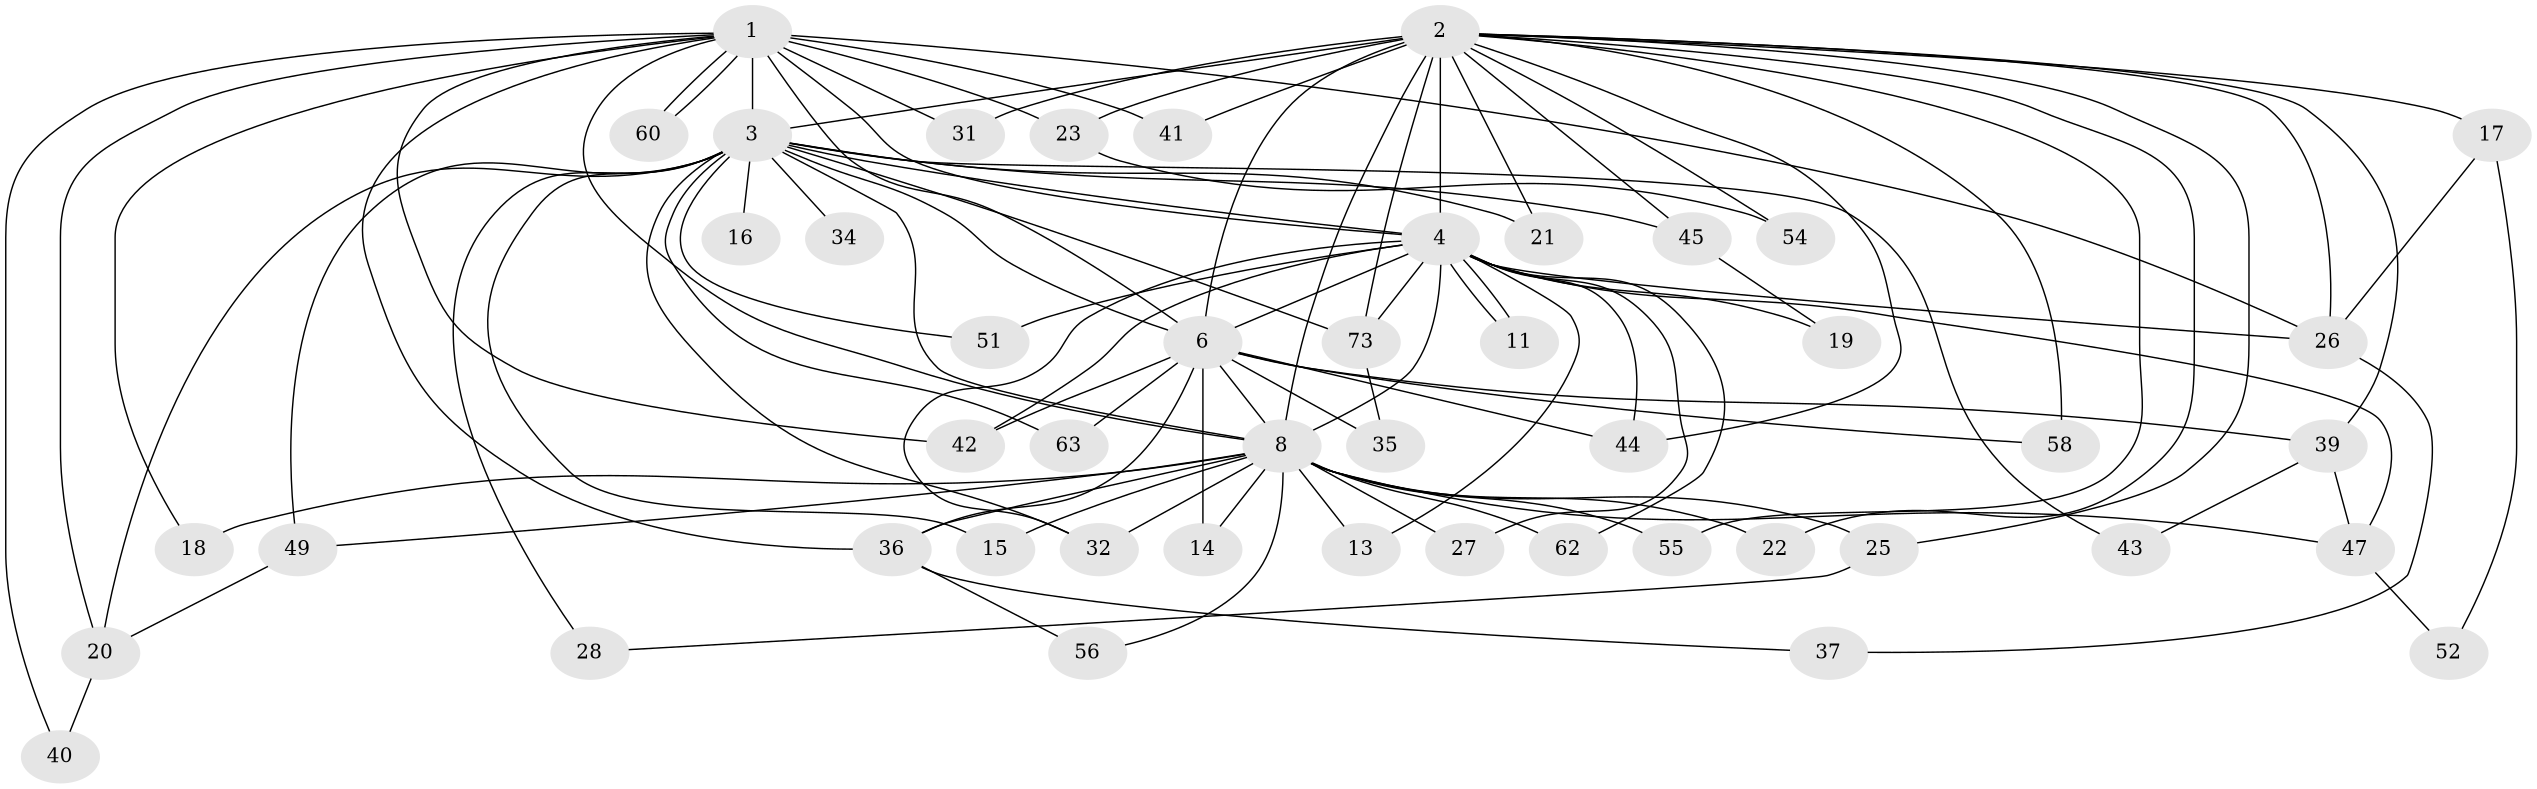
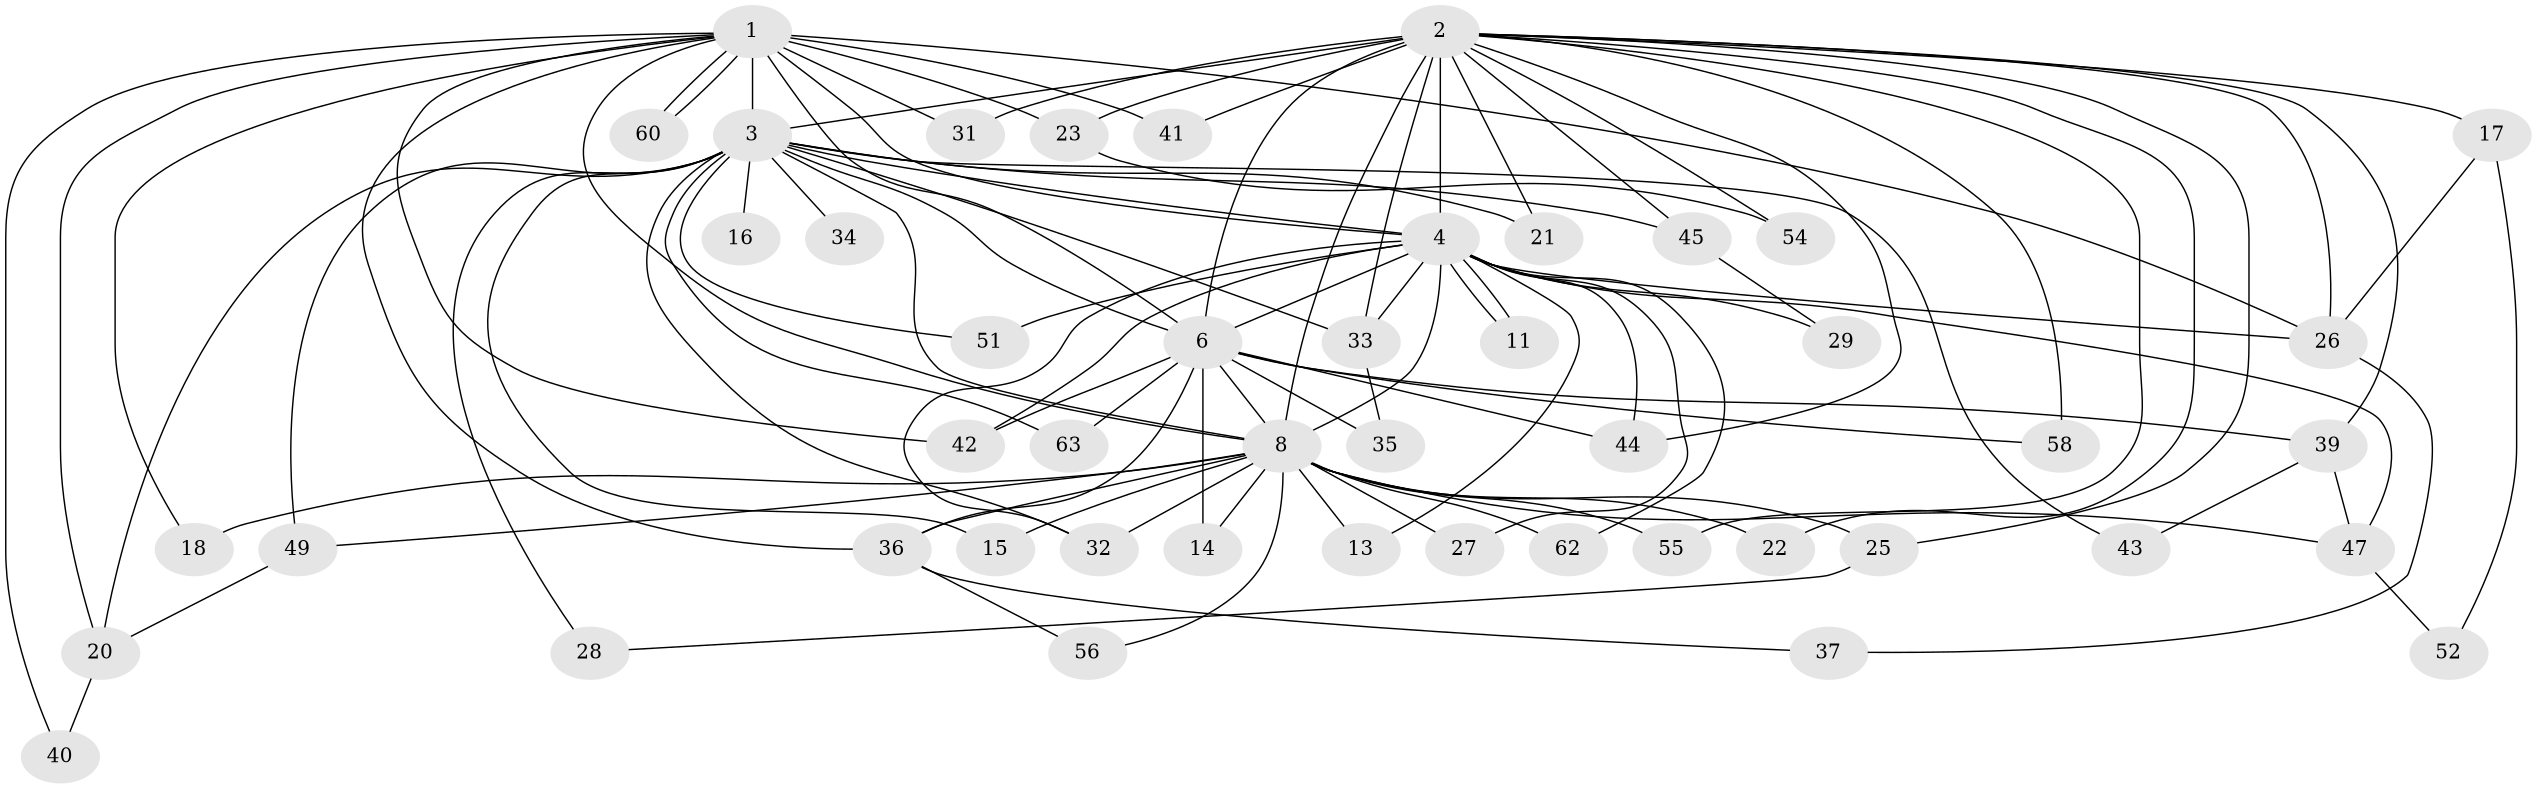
node "73": label "73" -> "33"
node "19": label "19" -> "29"
